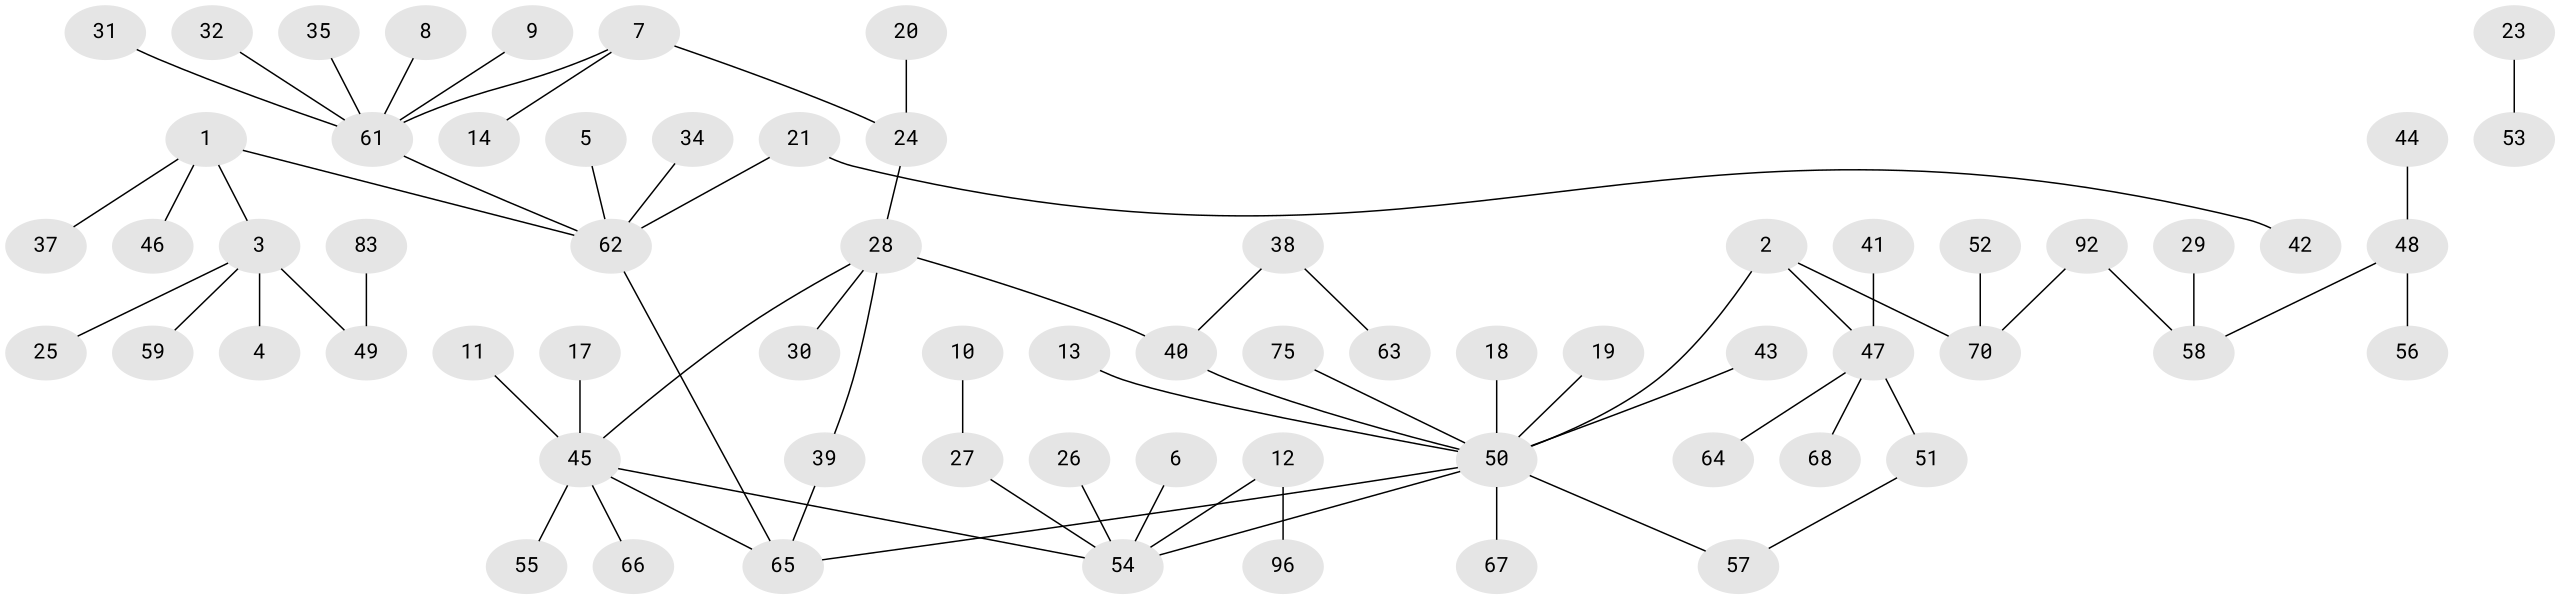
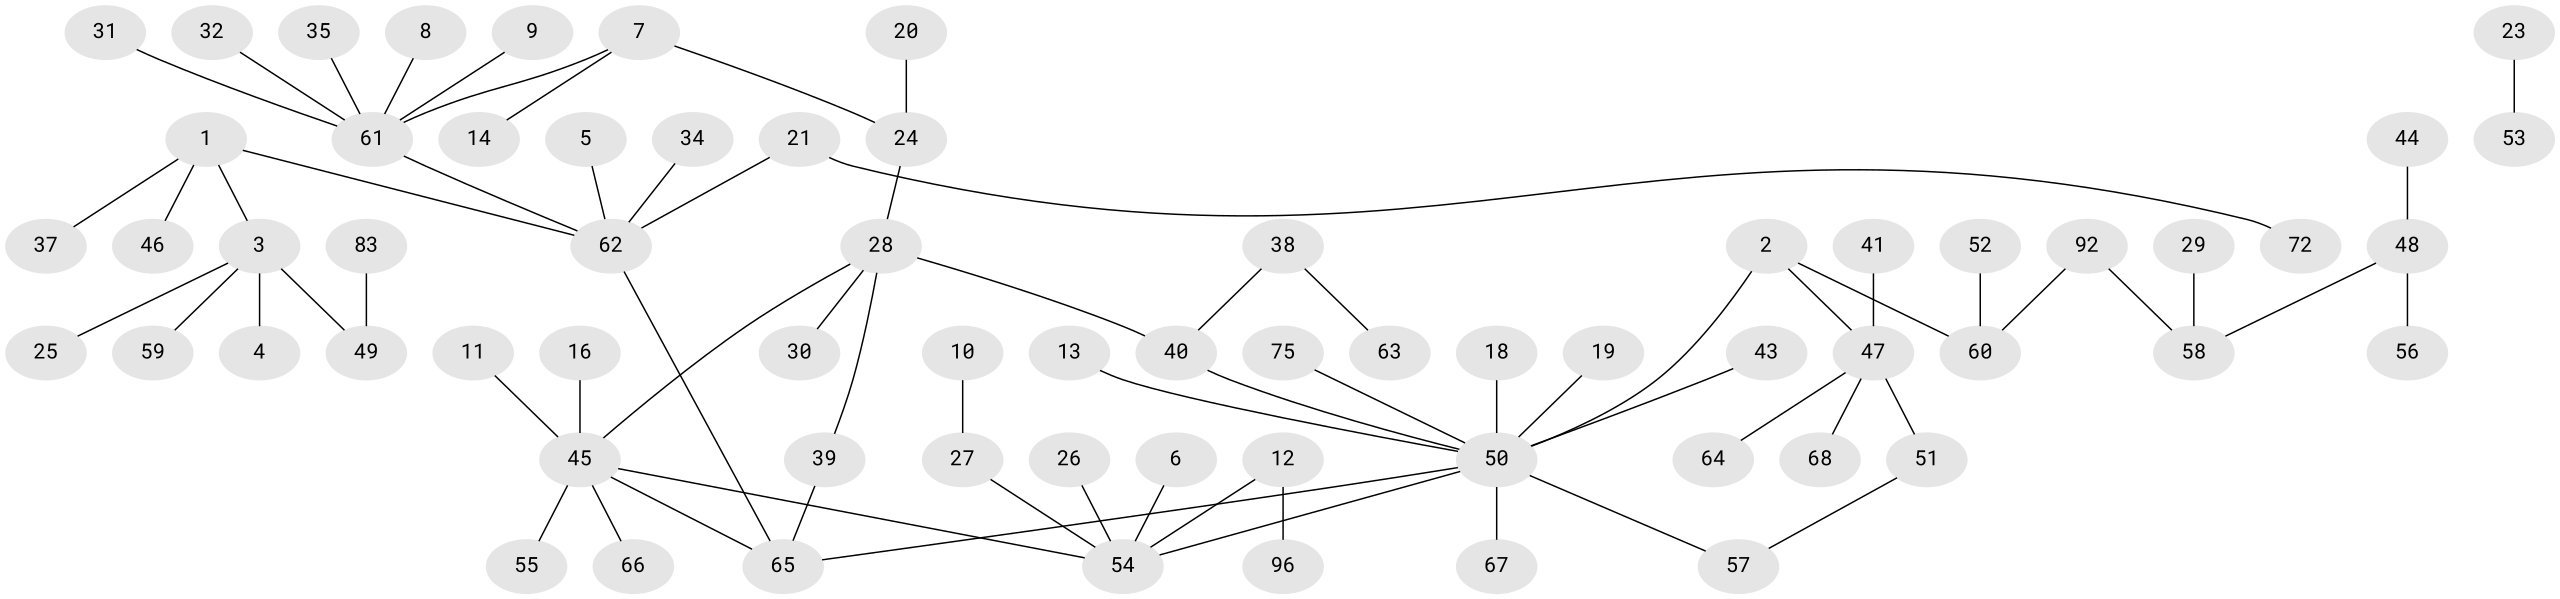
node "42": label "42" -> "72"
node "17": label "17" -> "16"
node "70": label "70" -> "60"
